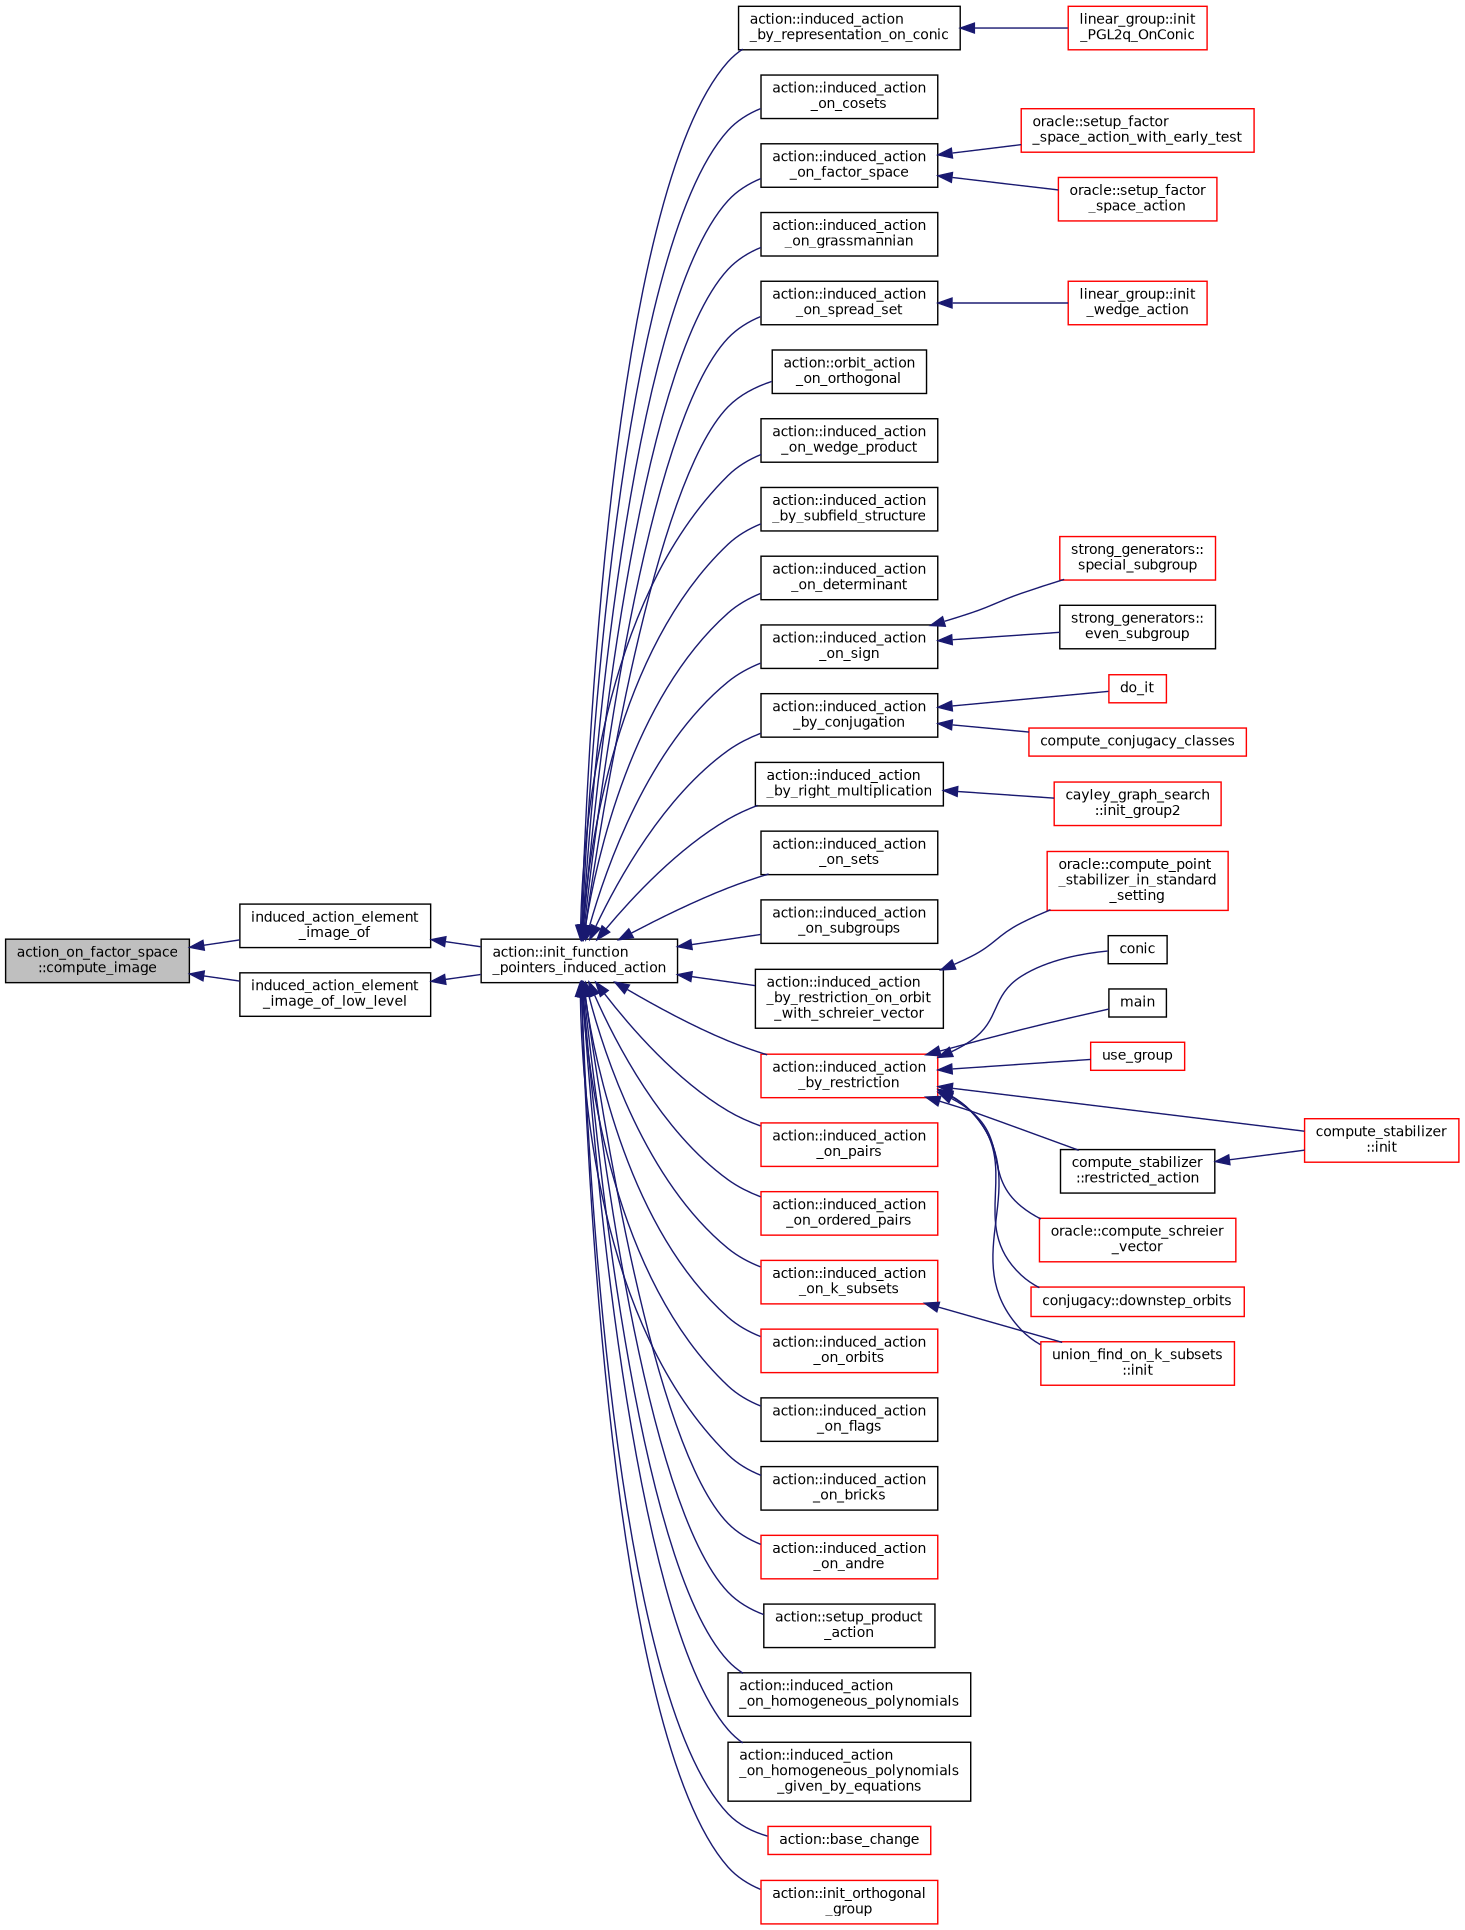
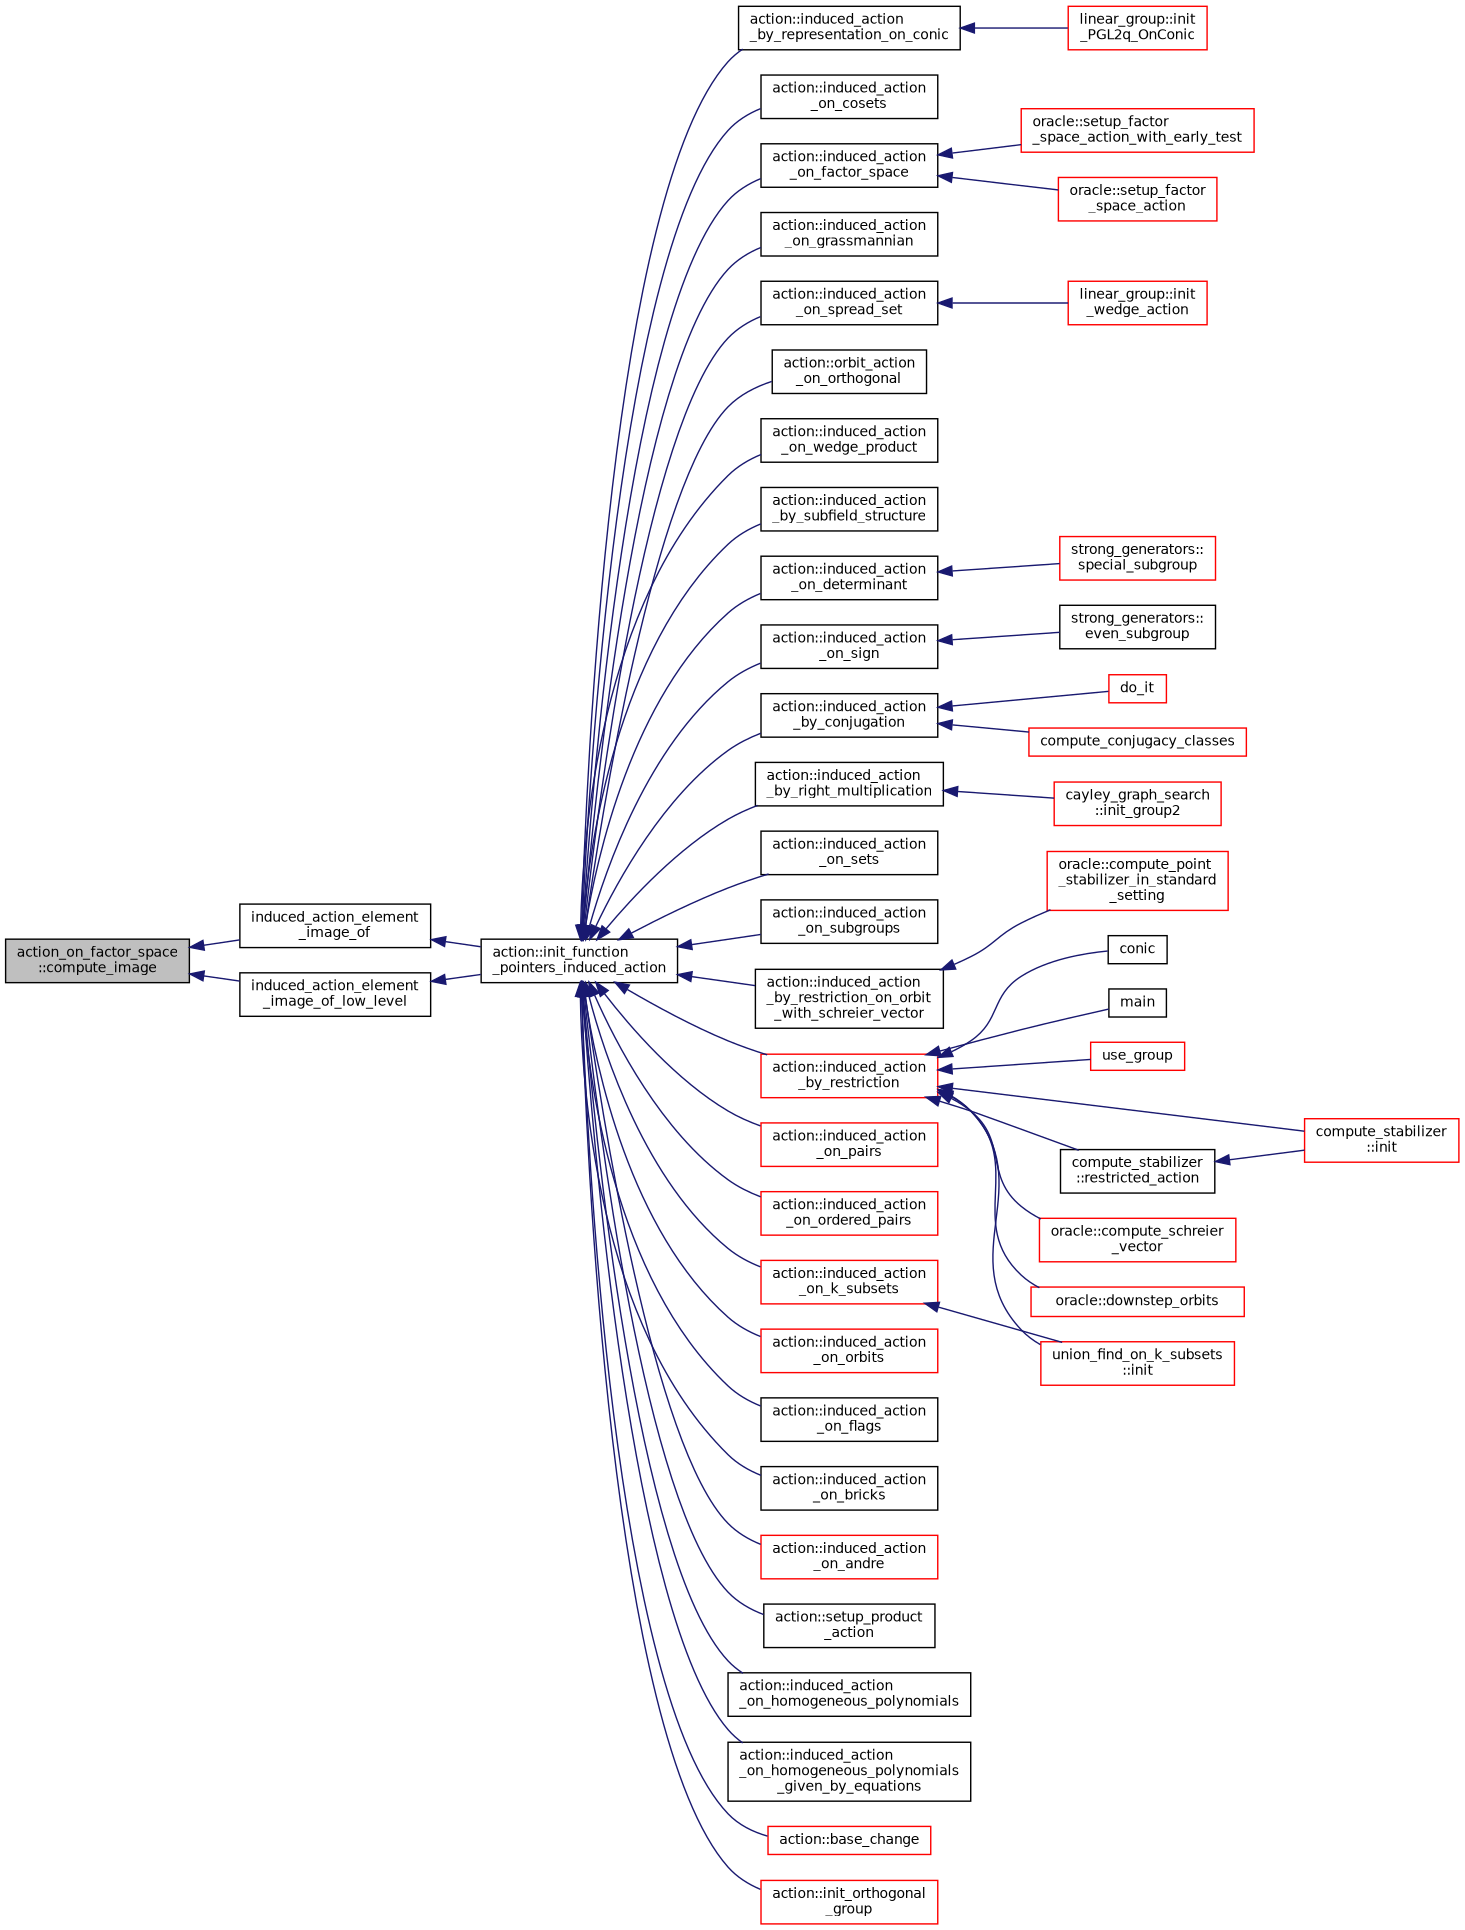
edge "strong_generators:: special_subgroup" -> "action::induced_action _on_sign": now "strong_generators:: special_subgroup" -> "action::induced_action _on_determinant"
node "conjugacy::downstep_orbits": label "conjugacy::downstep_orbits" -> "oracle::downstep_orbits"
